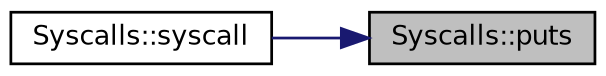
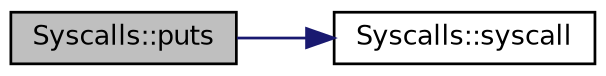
edge "Syscalls::syscall" -> "Syscalls::puts": reversed
